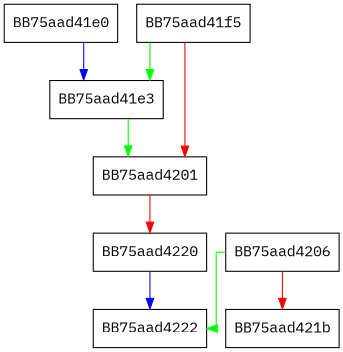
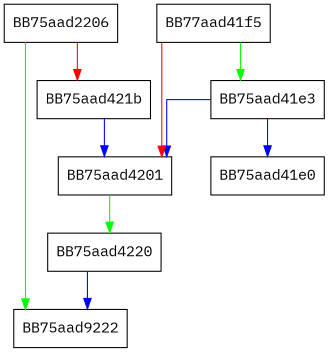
node "BB75aad41f5": label "BB75aad41f5" -> "BB77aad41f5"
edge "BB75aad41e0" -> "BB75aad41e3": reversed
edge "BB75aad421b" -> "BB75aad4201": added
edge "BB75aad41e3" -> "BB75aad4201": color green -> blue
edge "BB75aad4201" -> "BB75aad4220": color red -> green
node "BB75aad4206": label "BB75aad4206" -> "BB75aad2206"
node "BB75aad4222": label "BB75aad4222" -> "BB75aad9222"
